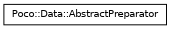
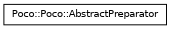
node "Poco::Data::AbstractPreparator": label "Poco::Data::AbstractPreparator" -> "Poco::Poco::AbstractPreparator"
